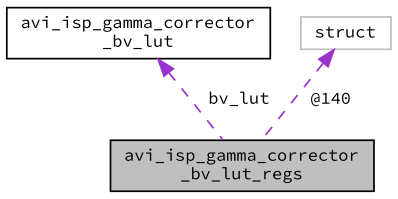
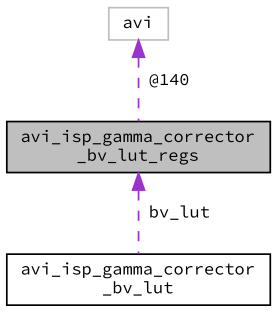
node "struct": label "struct" -> "avi"
edge "avi_isp_gamma_corrector _bv_lut_regs" -> "avi_isp_gamma_corrector _bv_lut": reversed
